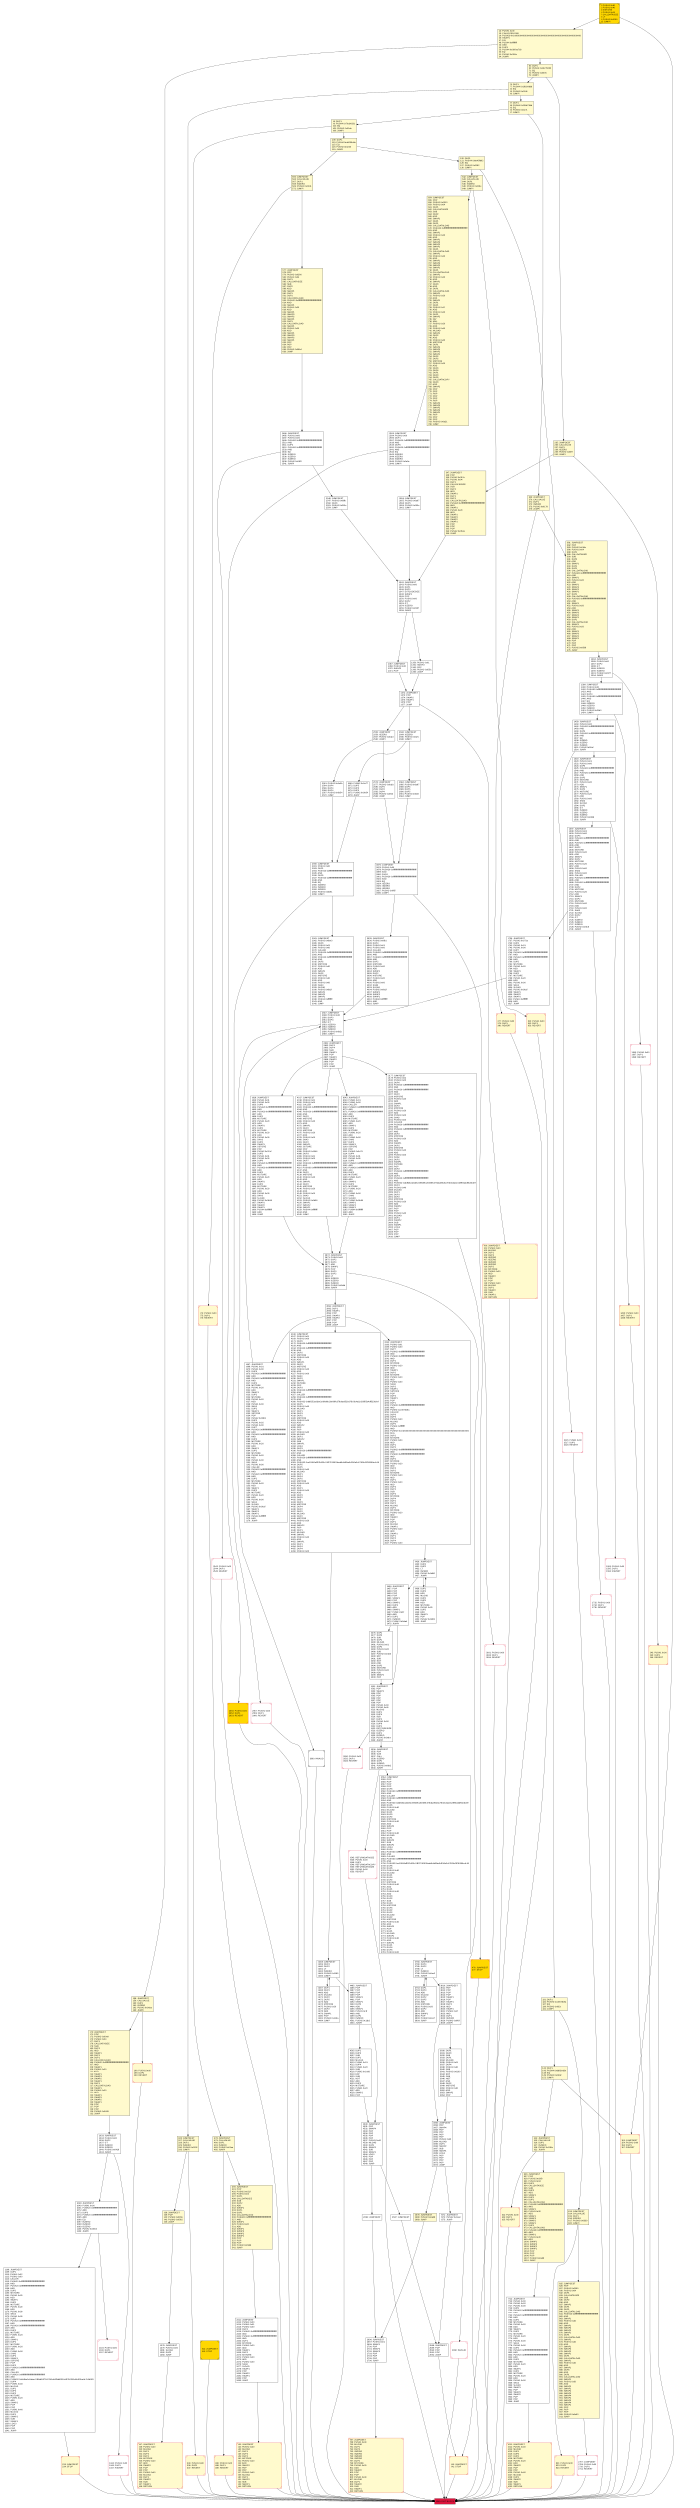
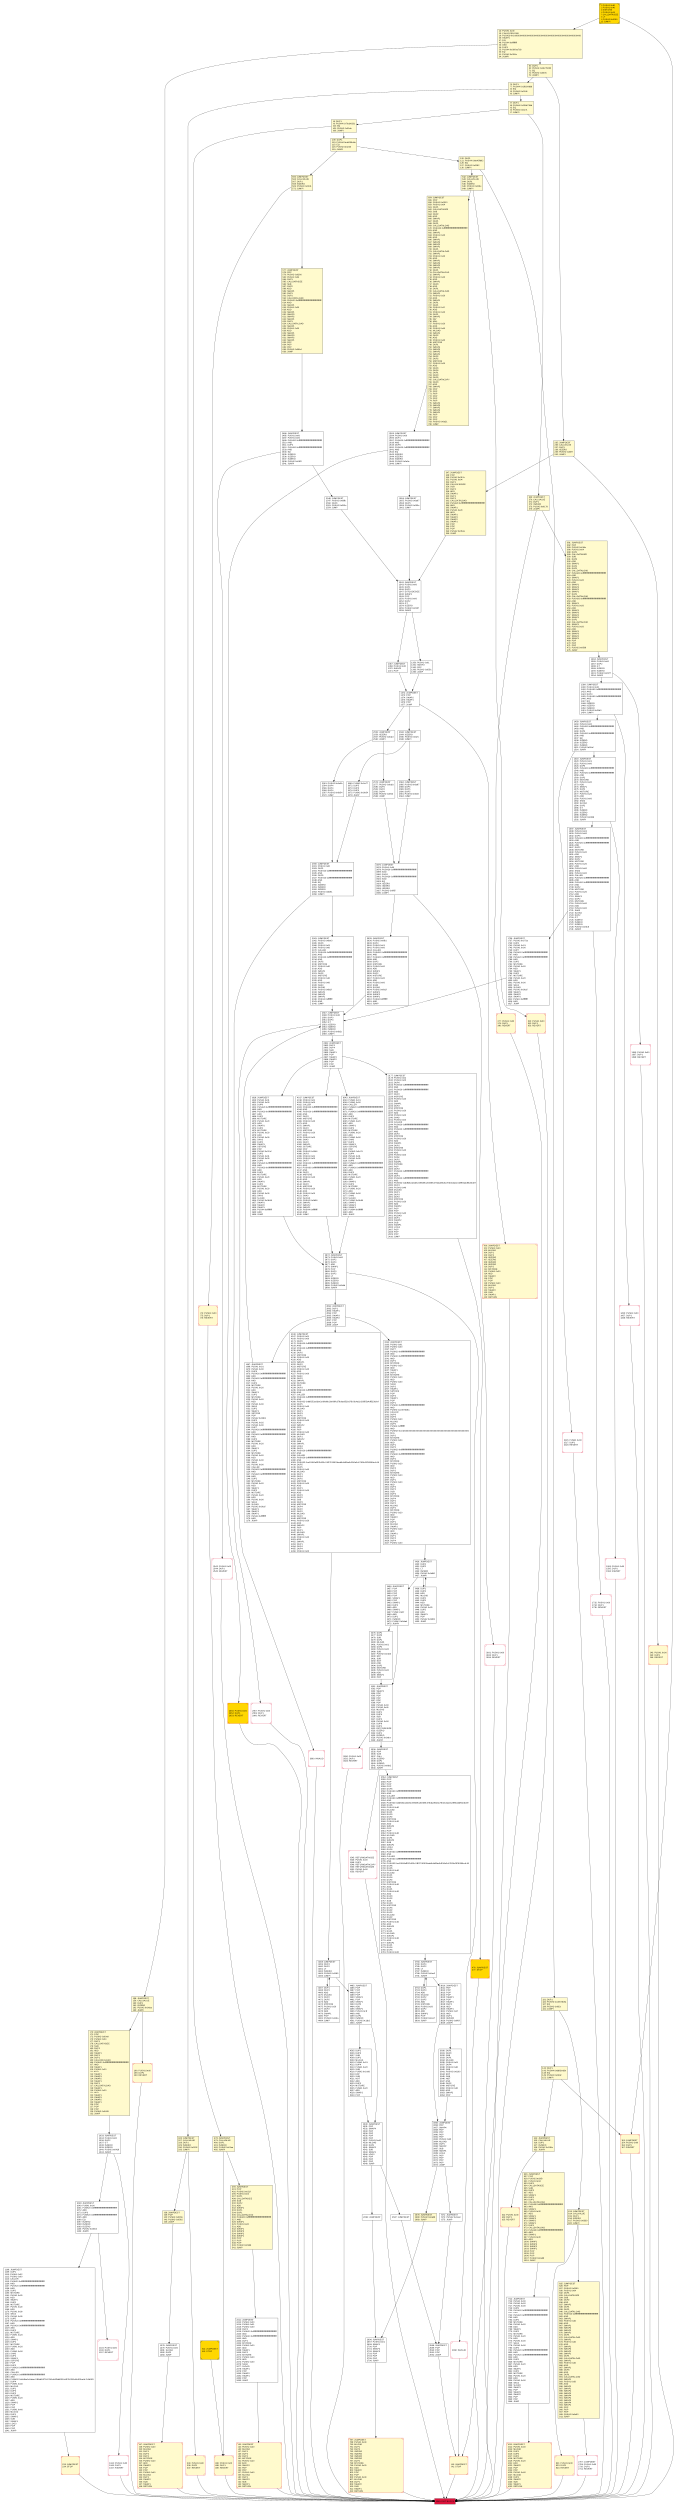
node "1455: PUSH1 0x00 1457: DUP1 1458: REVERT": fillcolor lemonchiffon -> white
node "2860: INVALID": color black -> crimson
edge "2890: INVALID" -> "4549: EXIT BLOCK": now "2890: INVALID" -> "640: JUMPDEST 641: STOP"
edge "912: JUMPDEST 913: STOP" -> "4549: EXIT BLOCK": now "912: JUMPDEST 913: STOP" -> "486: PUSH1 0x00 488: DUP1 489: REVERT"
